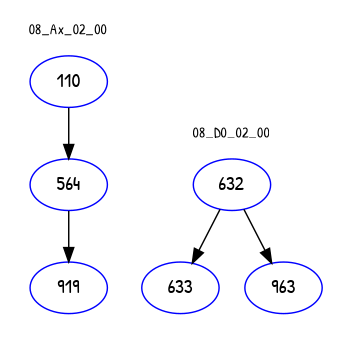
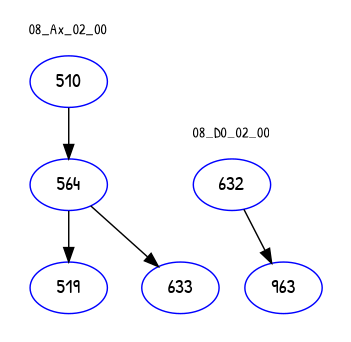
node "110": label "110" -> "510"
edge "632" -> "633": now "564" -> "633"
node "919": label "919" -> "519"
